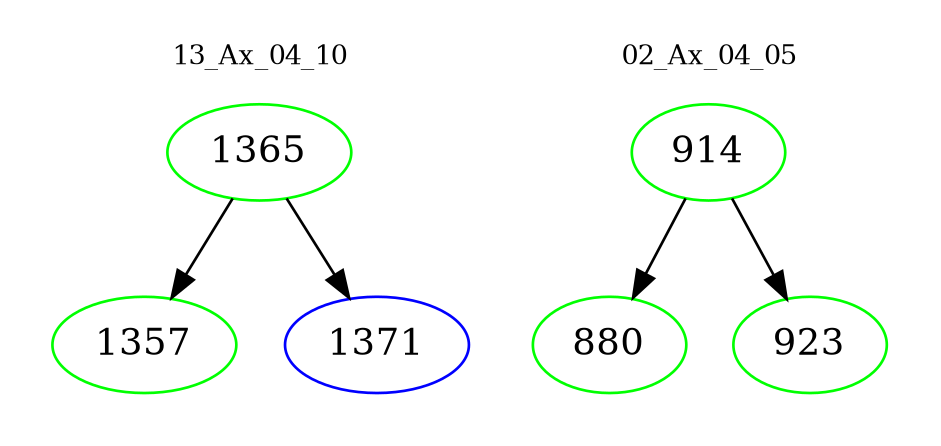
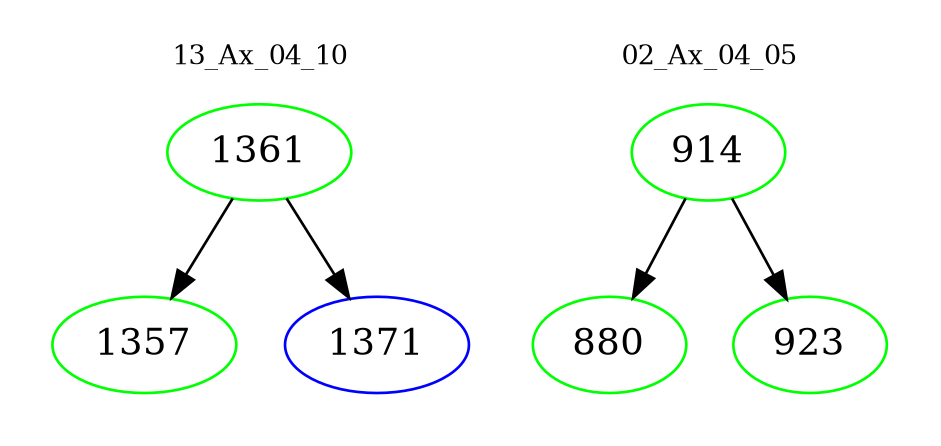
node "1365": label "1365" -> "1361"
